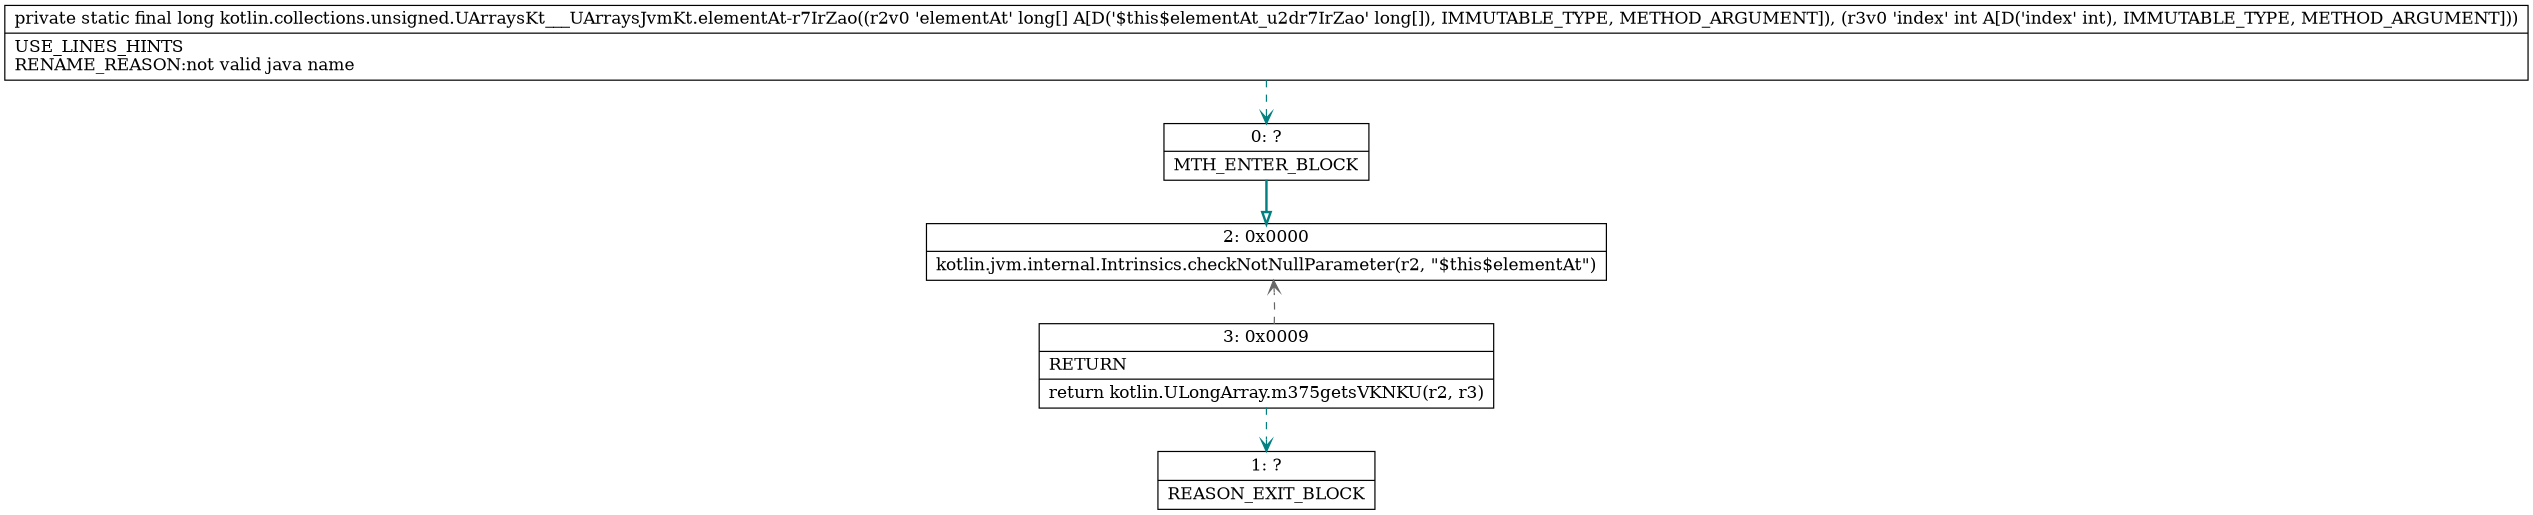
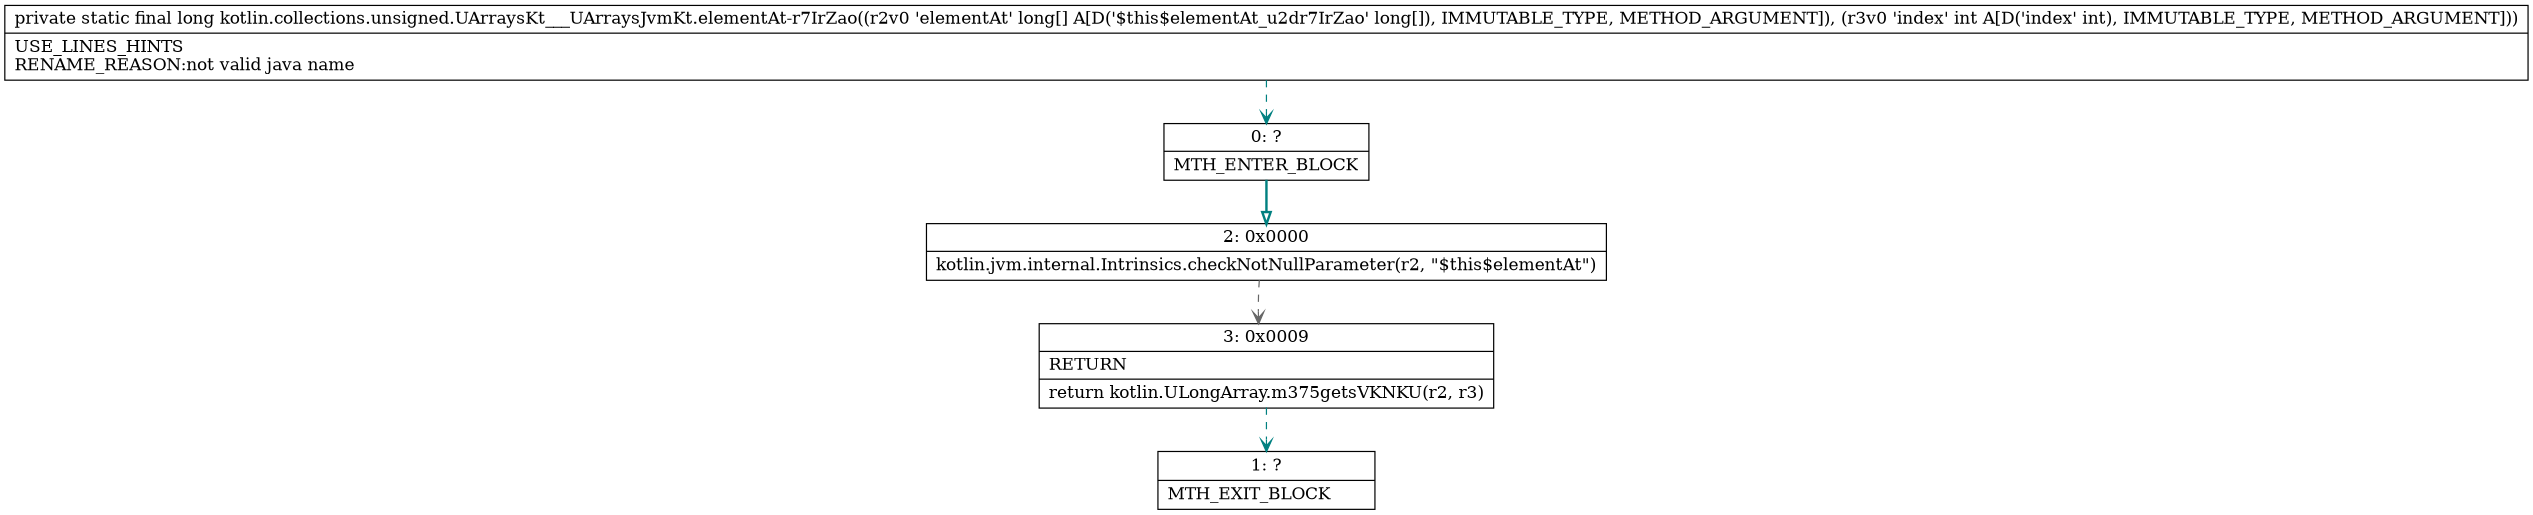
edge "3: 0x0009" -> "2: 0x0000": reversed
node "1: ?": text "REASON_EXIT_BLOCK" -> "MTH_EXIT_BLOCK"
